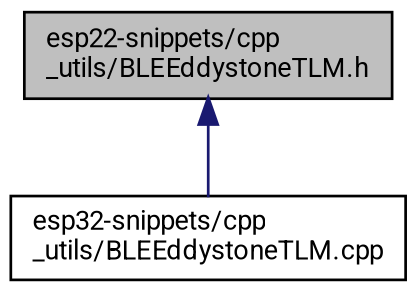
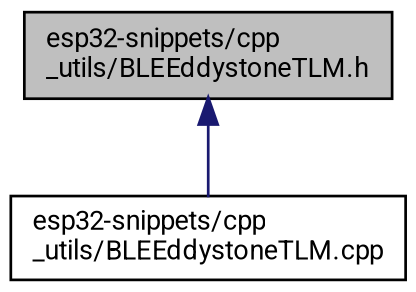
node "esp22-snippets/cpp _utils/BLEEddystoneTLM.h": label "esp22-snippets/cpp _utils/BLEEddystoneTLM.h" -> "esp32-snippets/cpp _utils/BLEEddystoneTLM.h"
